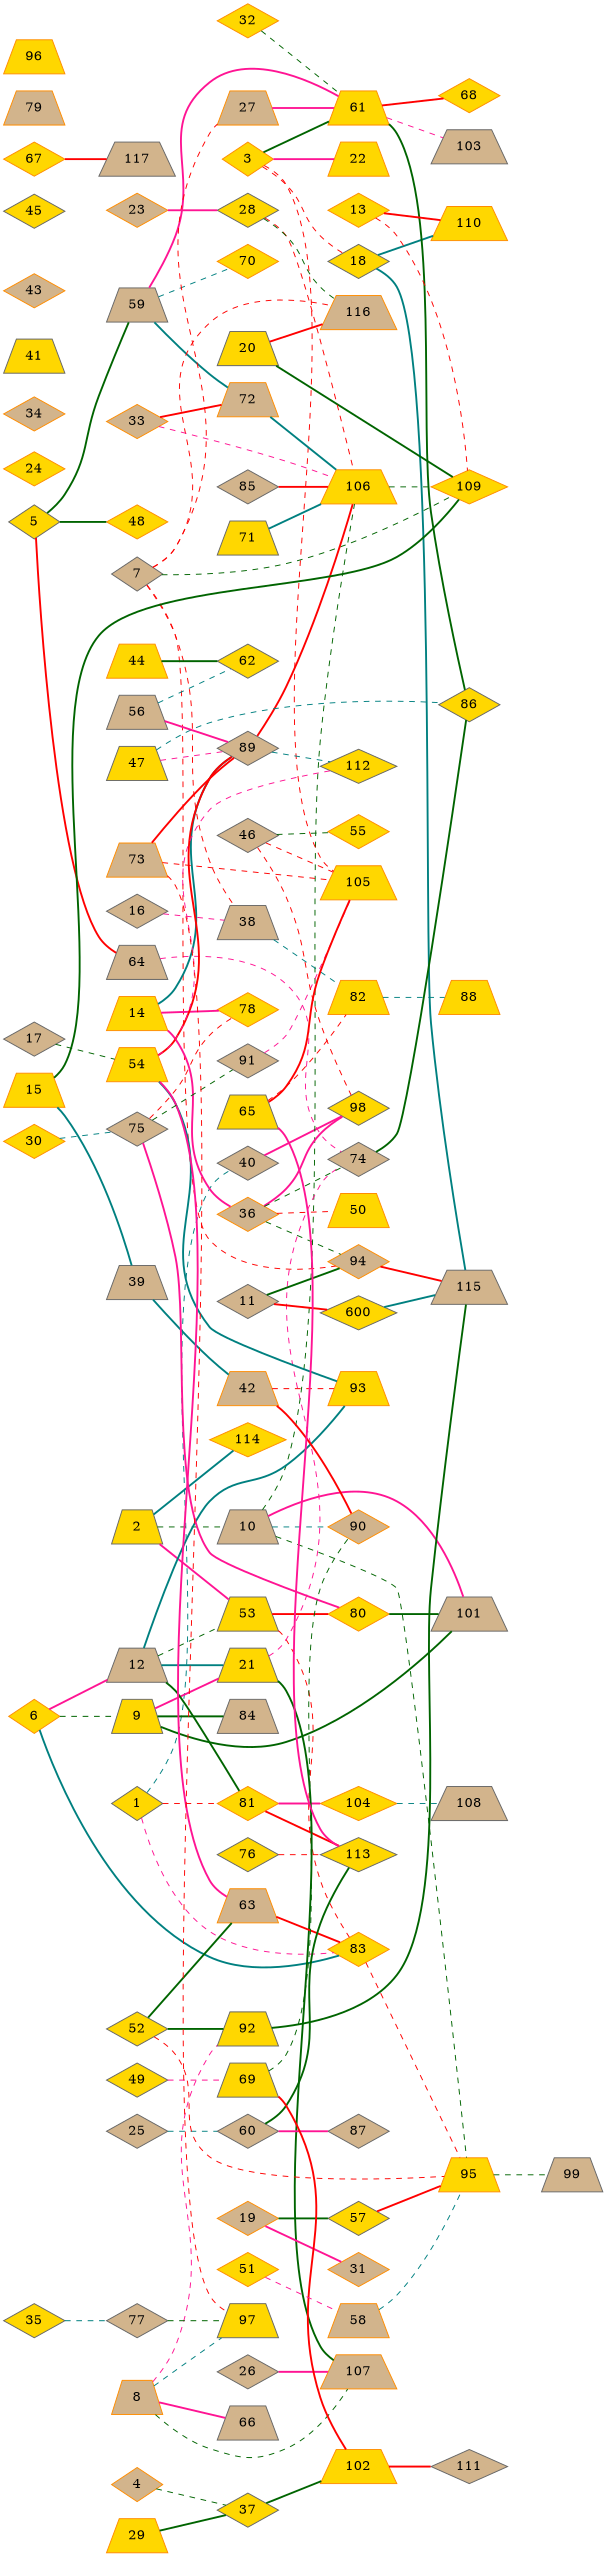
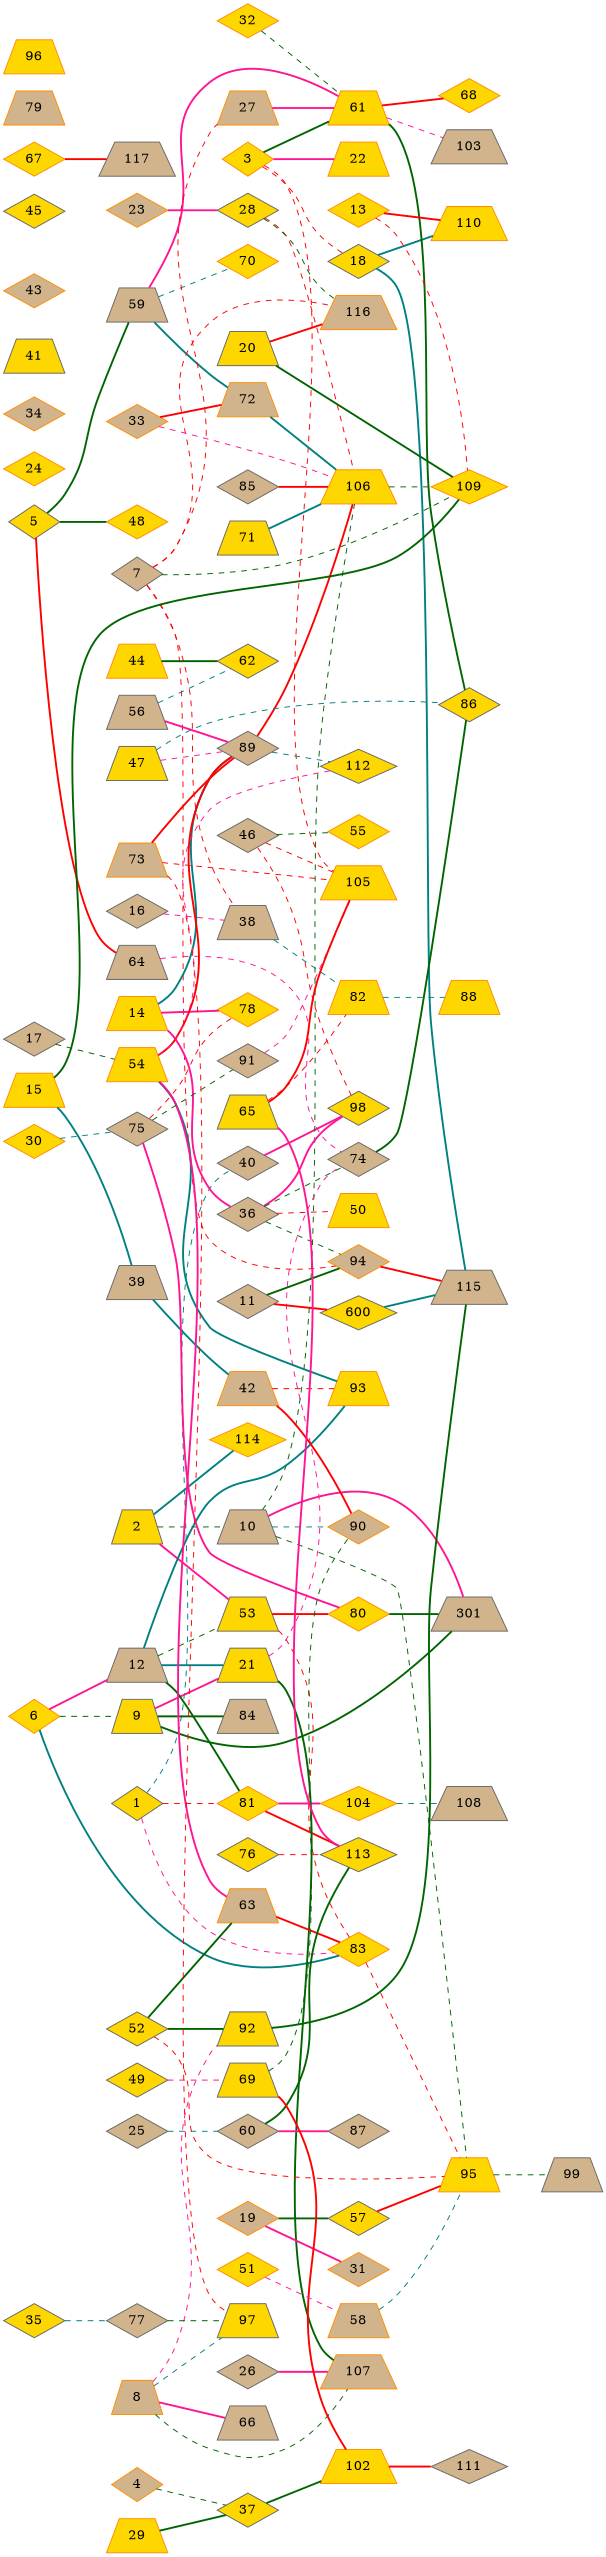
node "36": color darkorange -> gray40
node "101": label "101" -> "301"
